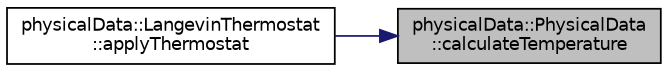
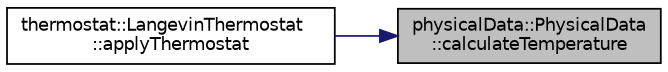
node "physicalData::LangevinThermostat ::applyThermostat": label "physicalData::LangevinThermostat ::applyThermostat" -> "thermostat::LangevinThermostat ::applyThermostat"
